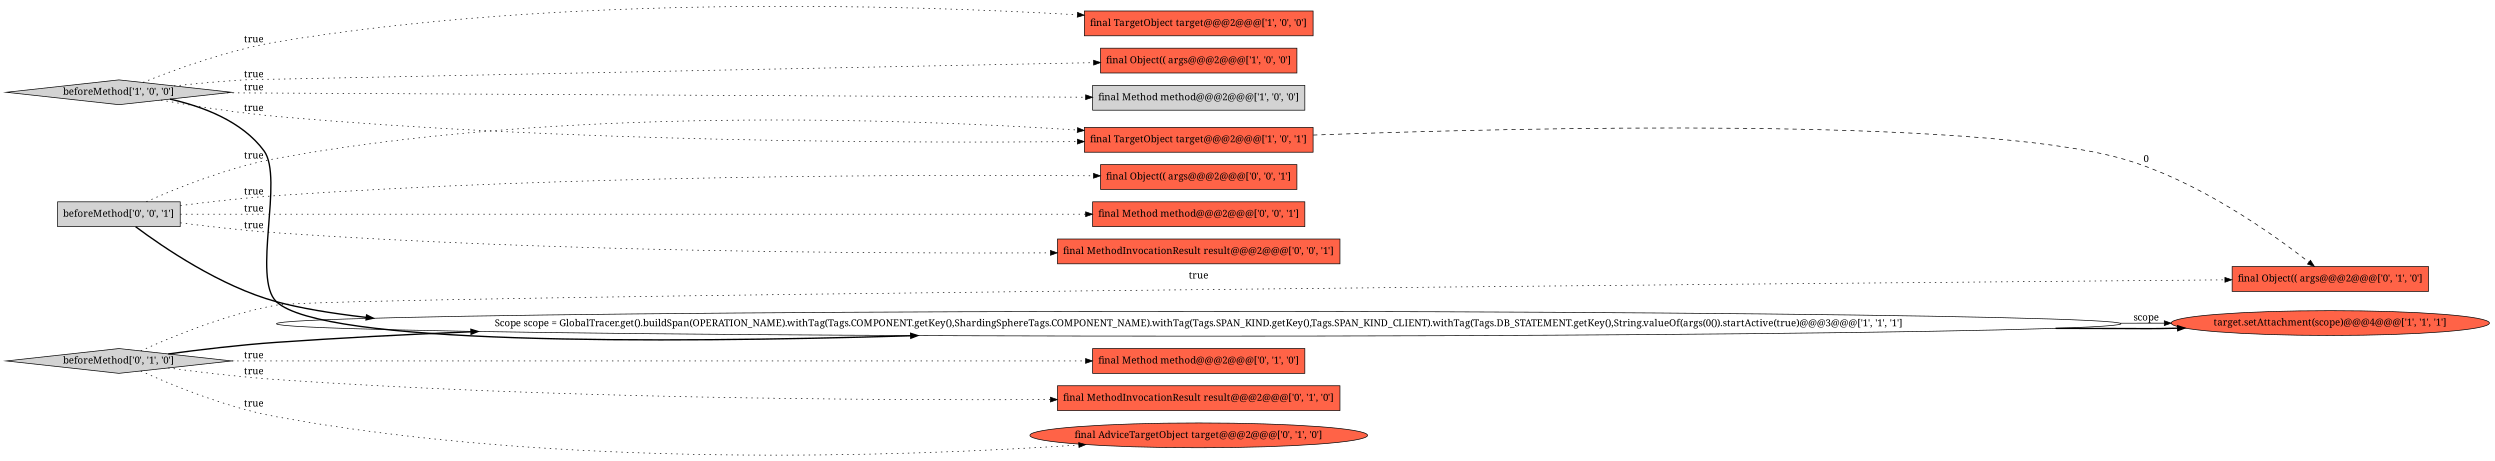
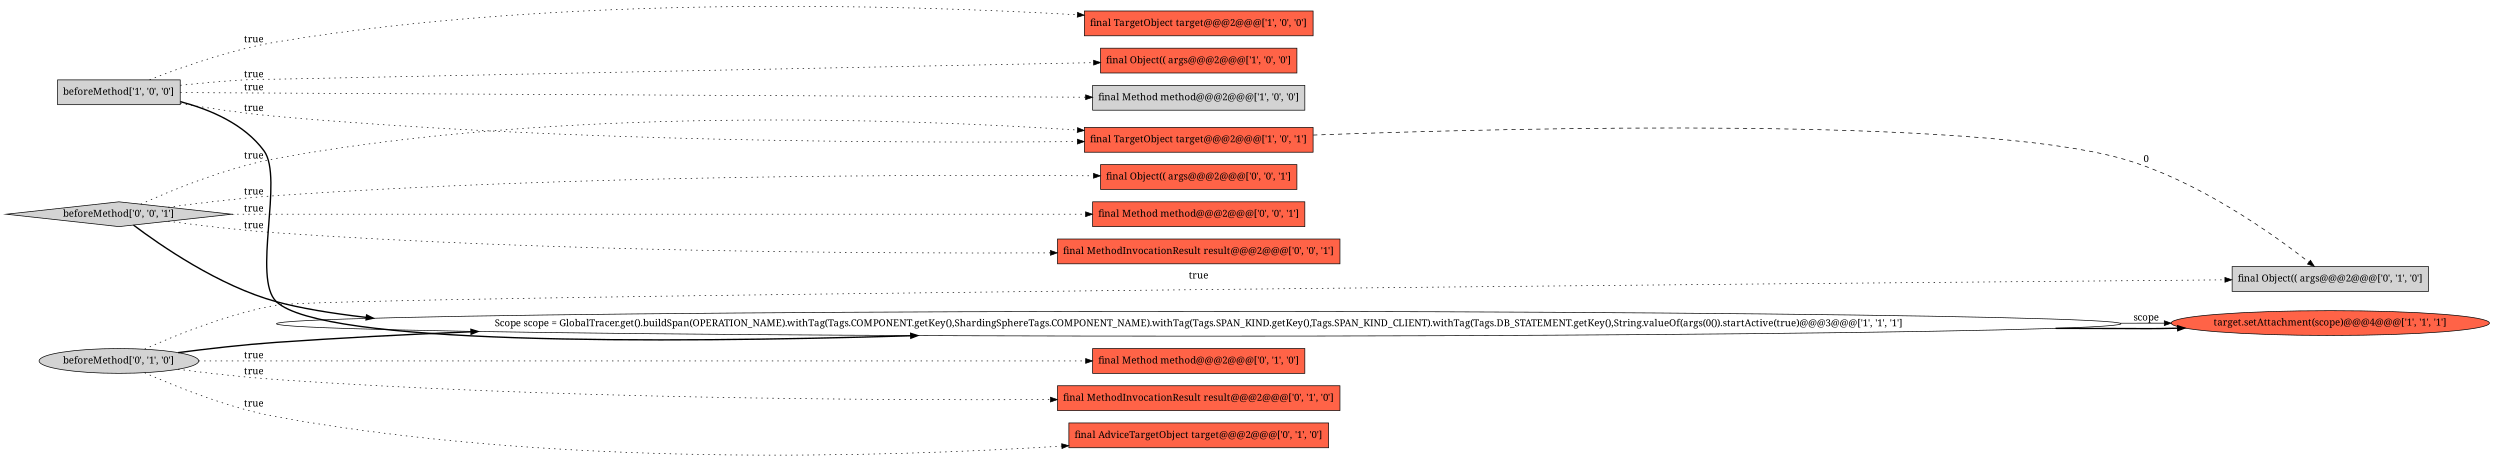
node "beforeMethod['1', '0', '0']": shape diamond -> box
node "beforeMethod['0', '0', '1']": shape box -> diamond
node "final Object(( args@@@2@@@['0', '1', '0']": fillcolor tomato -> lightgray
node "beforeMethod['0', '1', '0']": shape diamond -> ellipse
node "final AdviceTargetObject target@@@2@@@['0', '1', '0']": shape ellipse -> box
